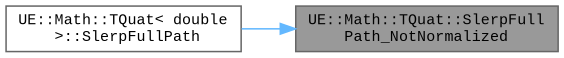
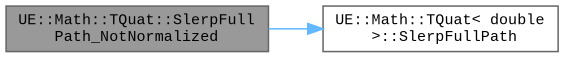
edge "UE::Math::TQuat< double >::SlerpFullPath" -> "UE::Math::TQuat::SlerpFull Path_NotNormalized": reversed
